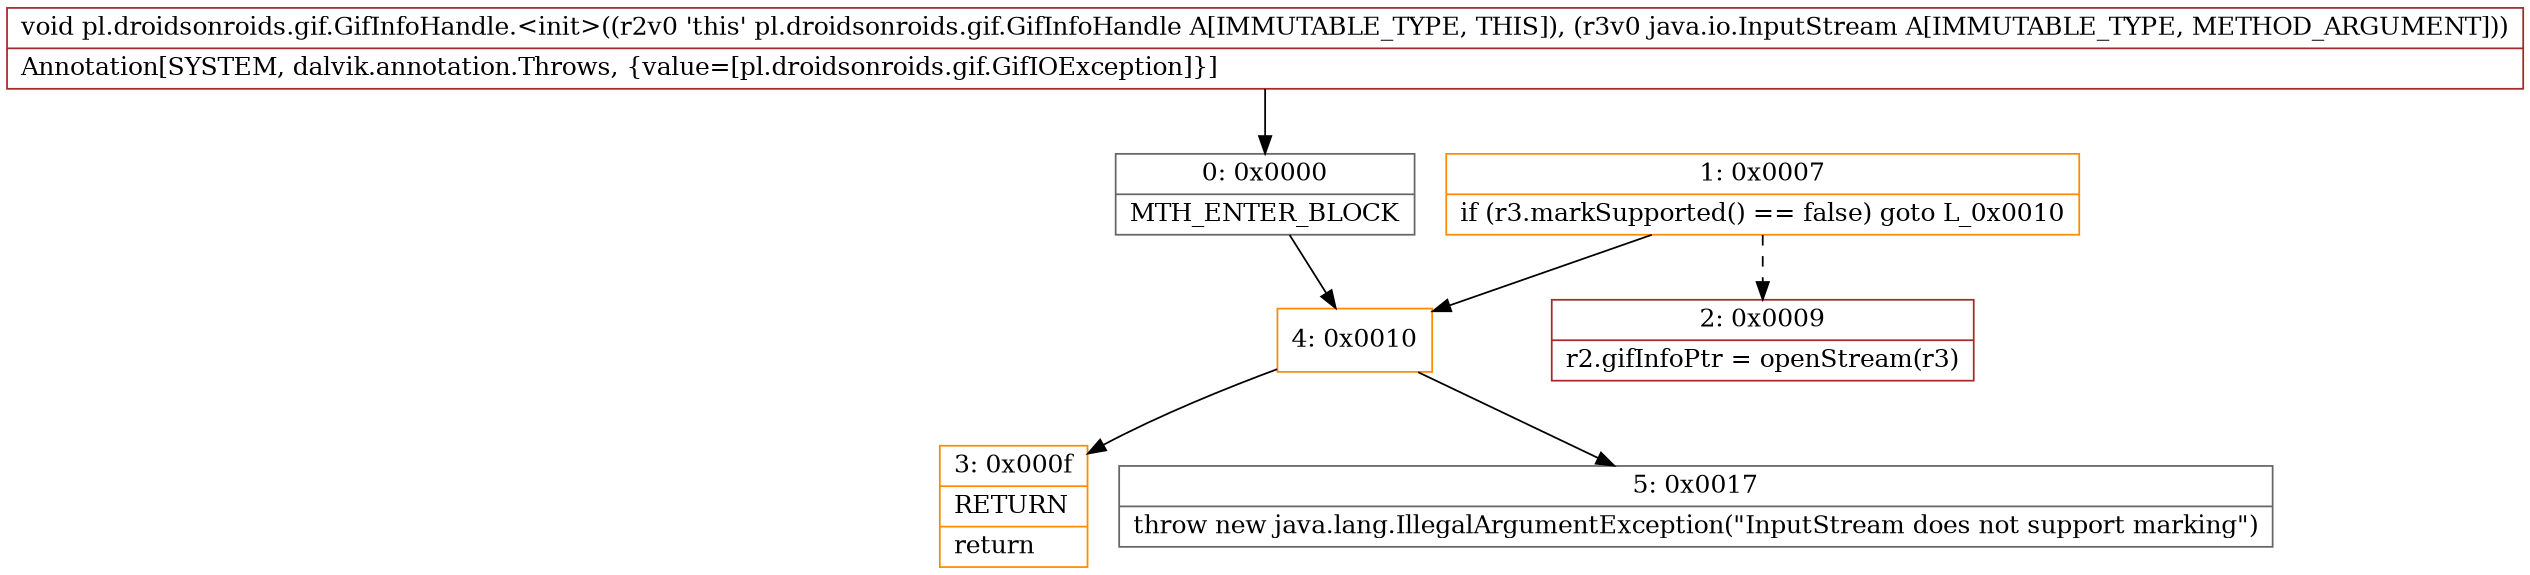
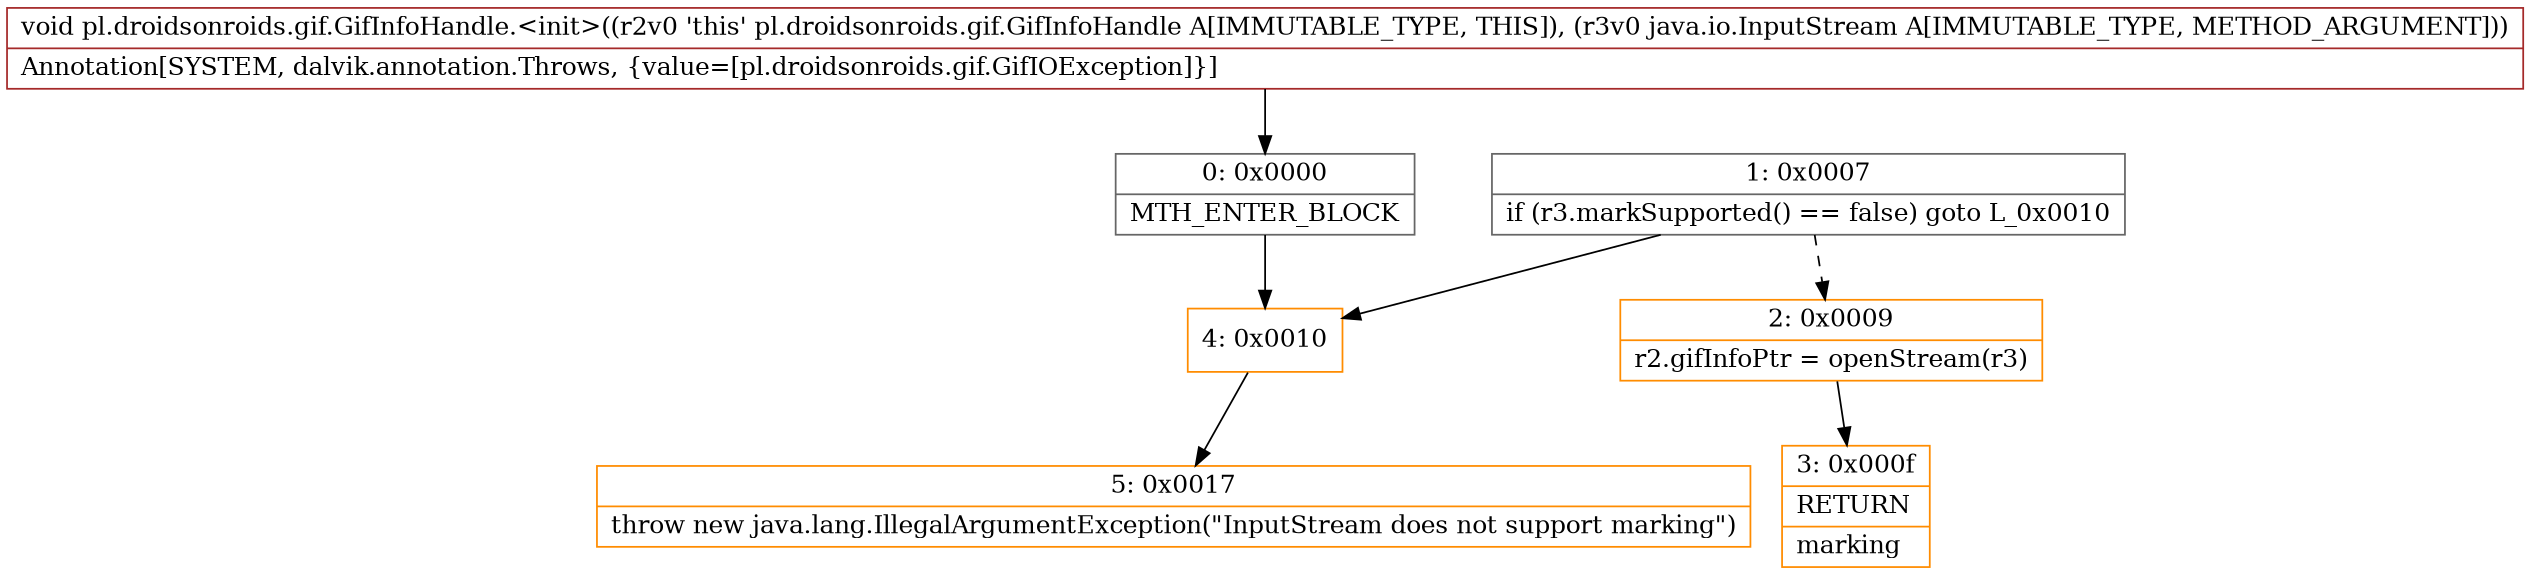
node "1: 0x0007": color darkorange -> gray40
node "2: 0x0009": color brown -> darkorange
edge "4: 0x0010" -> "3: 0x000f": now "2: 0x0009" -> "3: 0x000f"
node "5: 0x0017": color gray40 -> darkorange
node "3: 0x000f": text "return" -> "marking"
